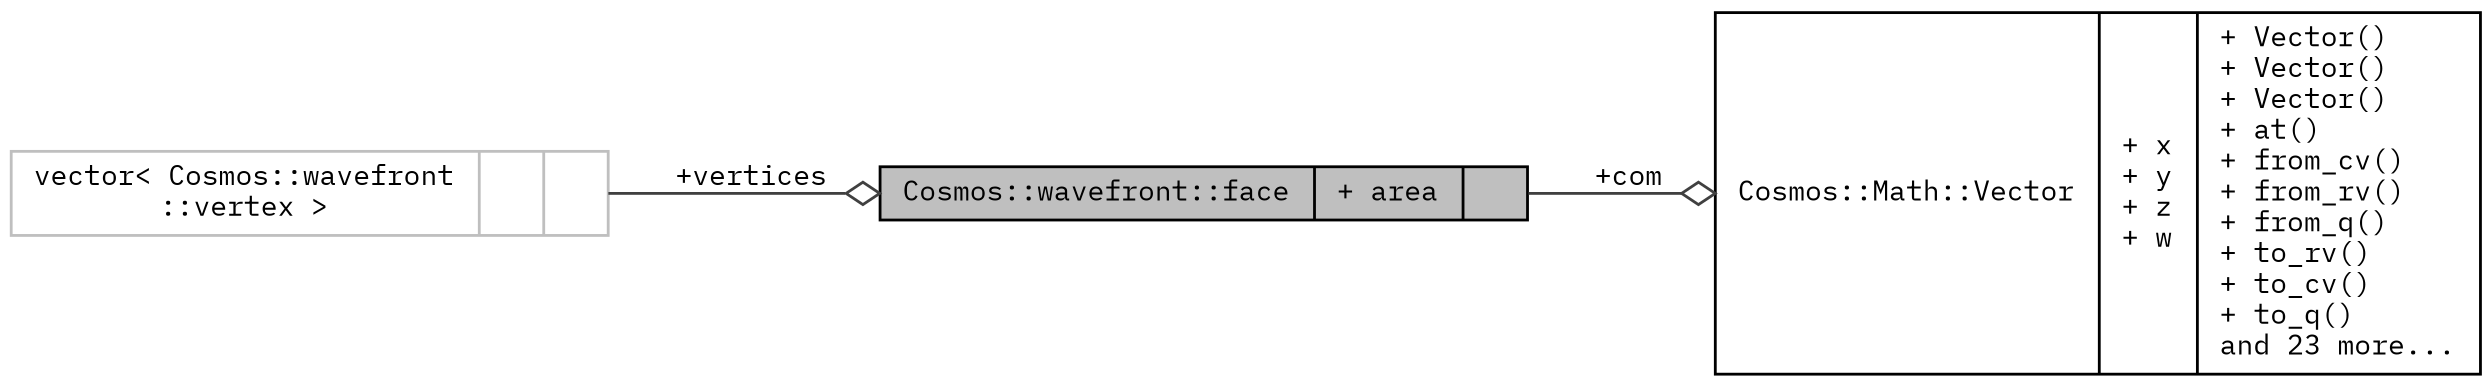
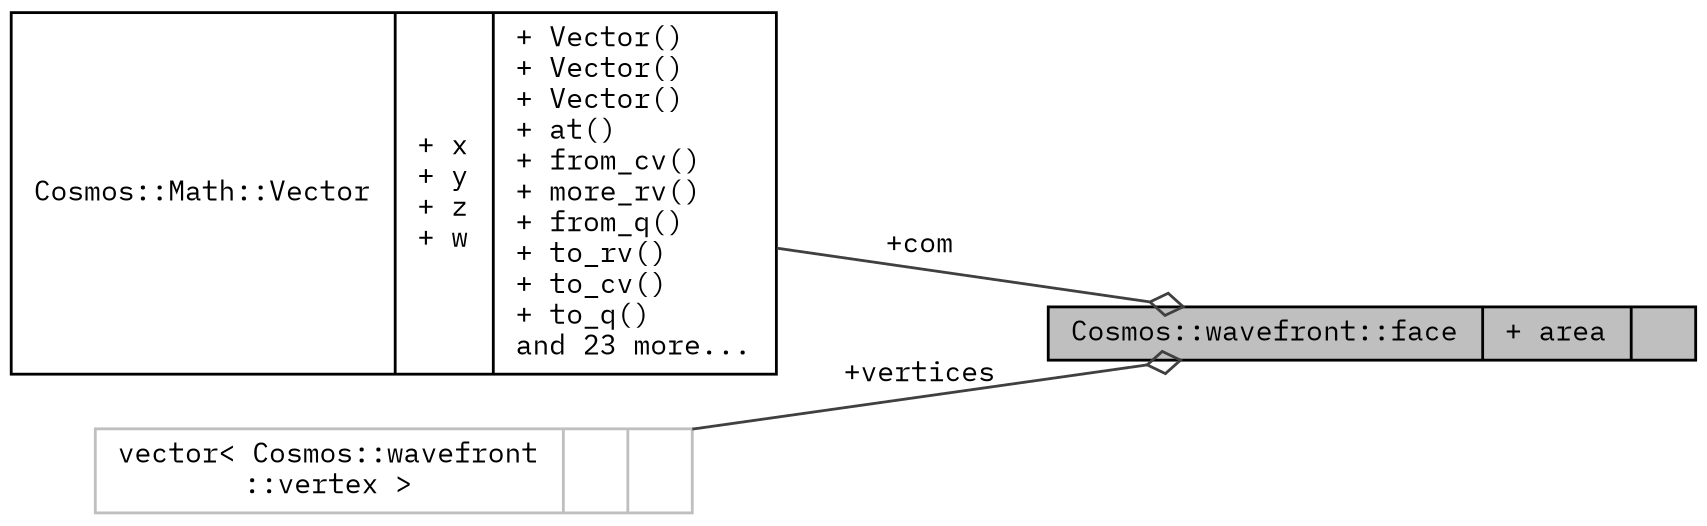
node "Cosmos::Math::Vector": text "+ from_rv()" -> "+ more_rv()"
edge "Cosmos::wavefront::face" -> "Cosmos::Math::Vector": reversed
